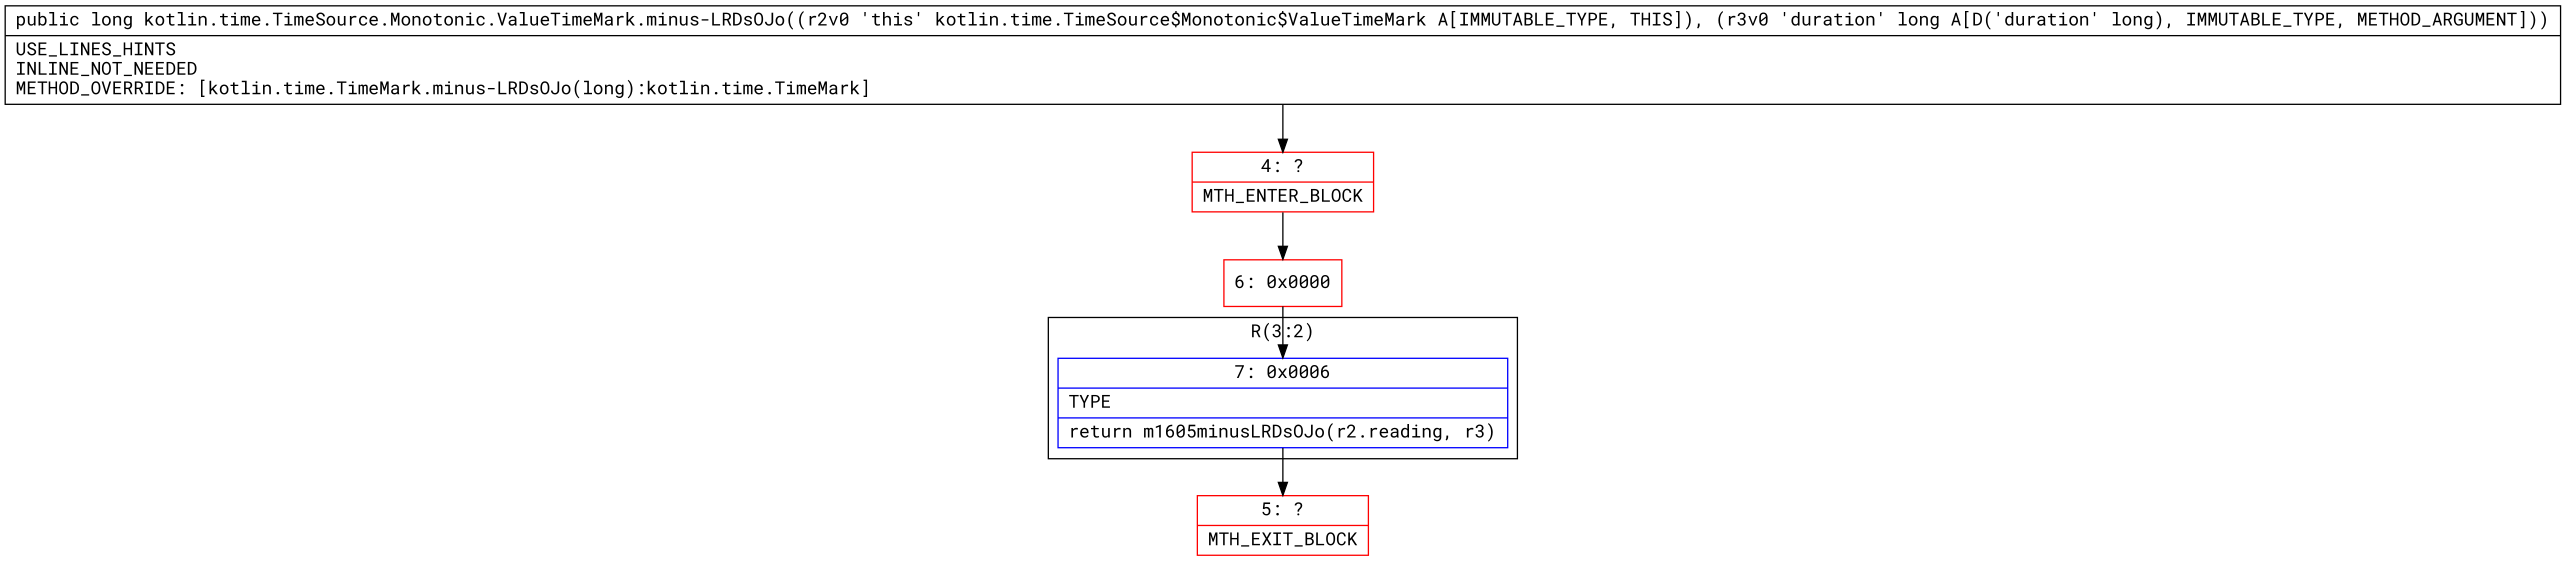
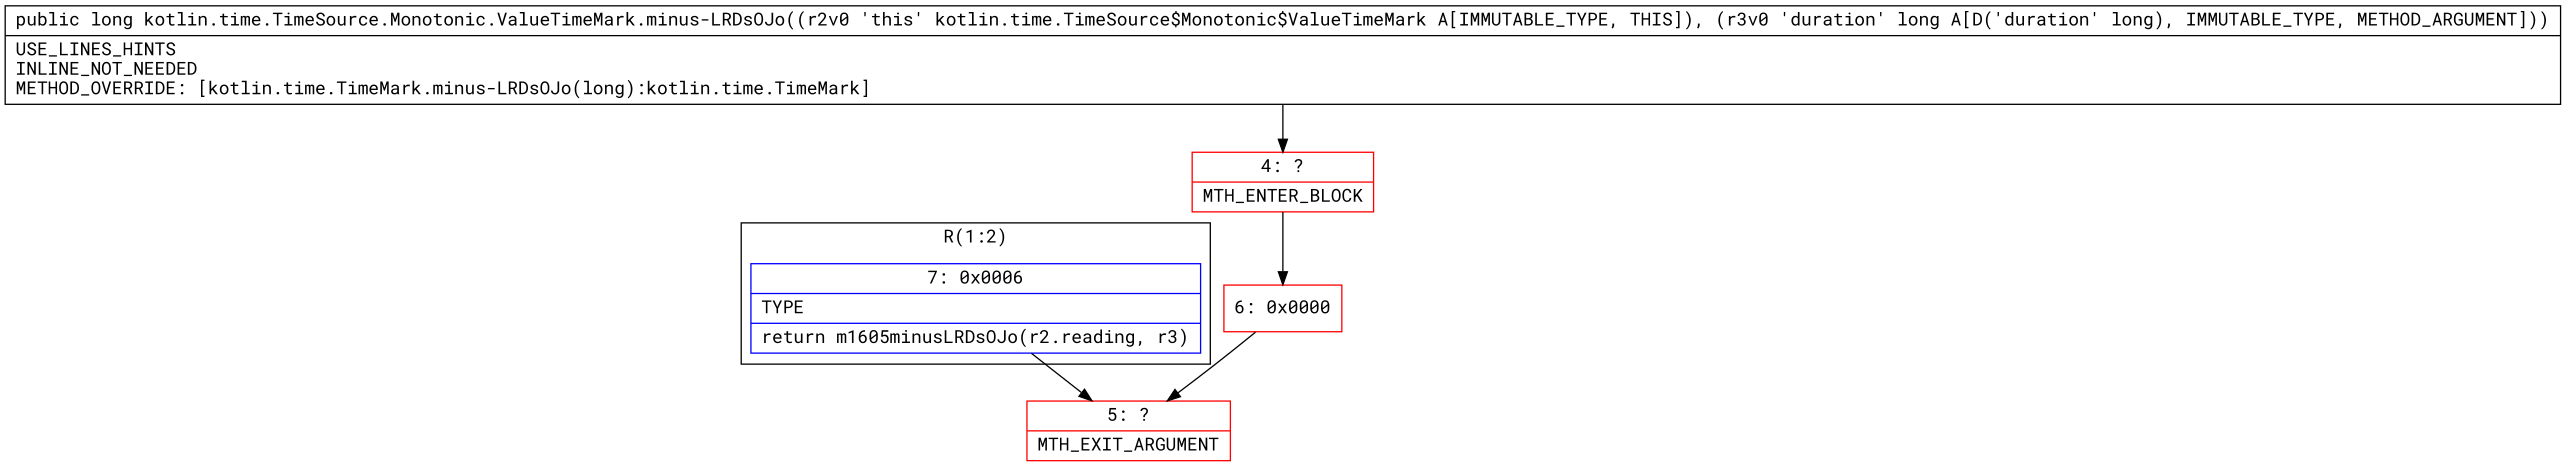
edge "6: 0x0000" -> "7: 0x0006": now "6: 0x0000" -> "5: ?"
cluster "R(3:2)": label "R(3:2)" -> "R(1:2)"
node "5: ?": text "MTH_EXIT_BLOCK" -> "MTH_EXIT_ARGUMENT"
